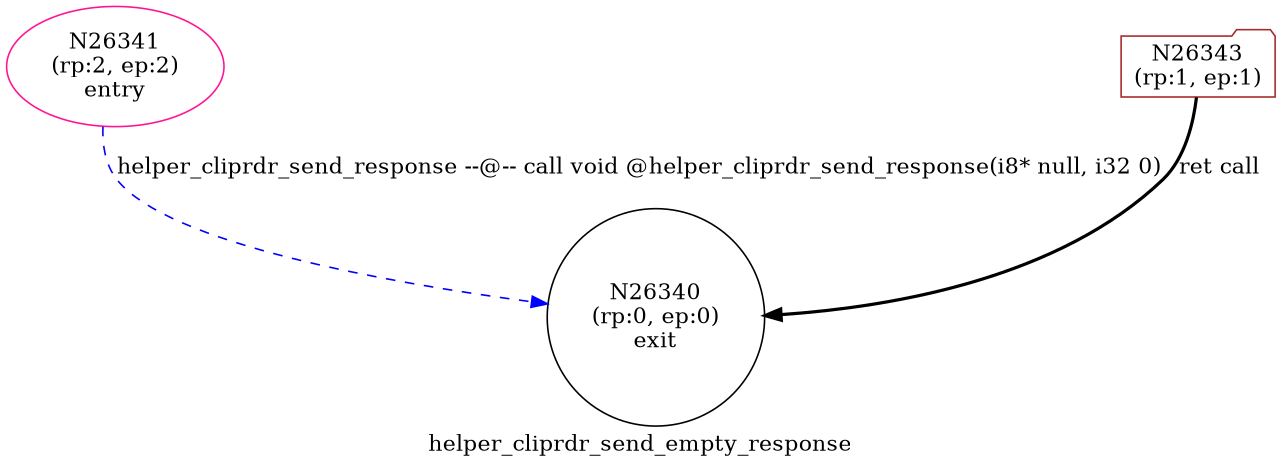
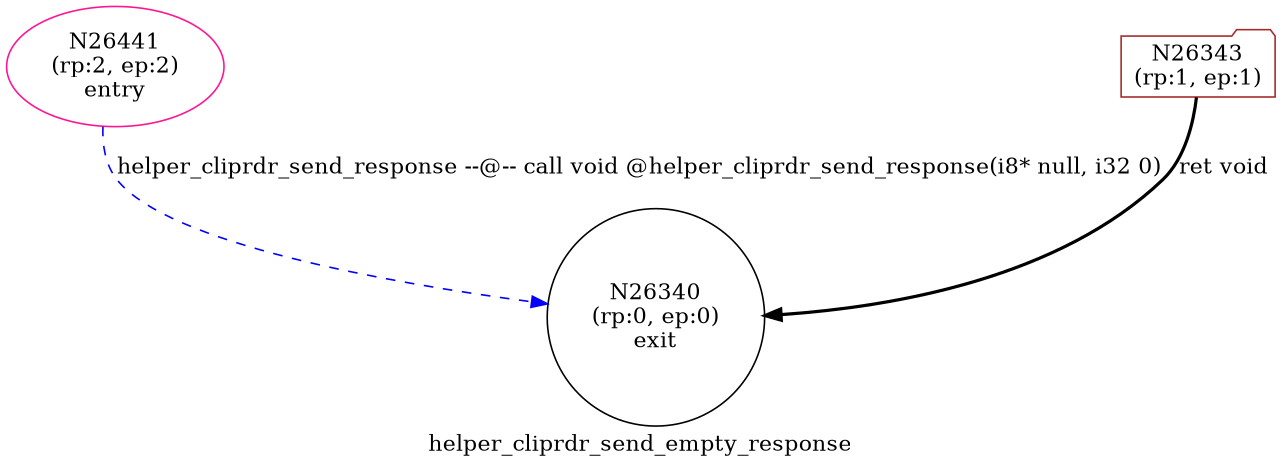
node "N26341 (rp:2, ep:2) entry": label "N26341 (rp:2, ep:2) entry" -> "N26441 (rp:2, ep:2) entry"
edge "N26343 (rp:1, ep:1)" -> "N26340 (rp:0, ep:0) exit": label "ret call" -> "ret void"
